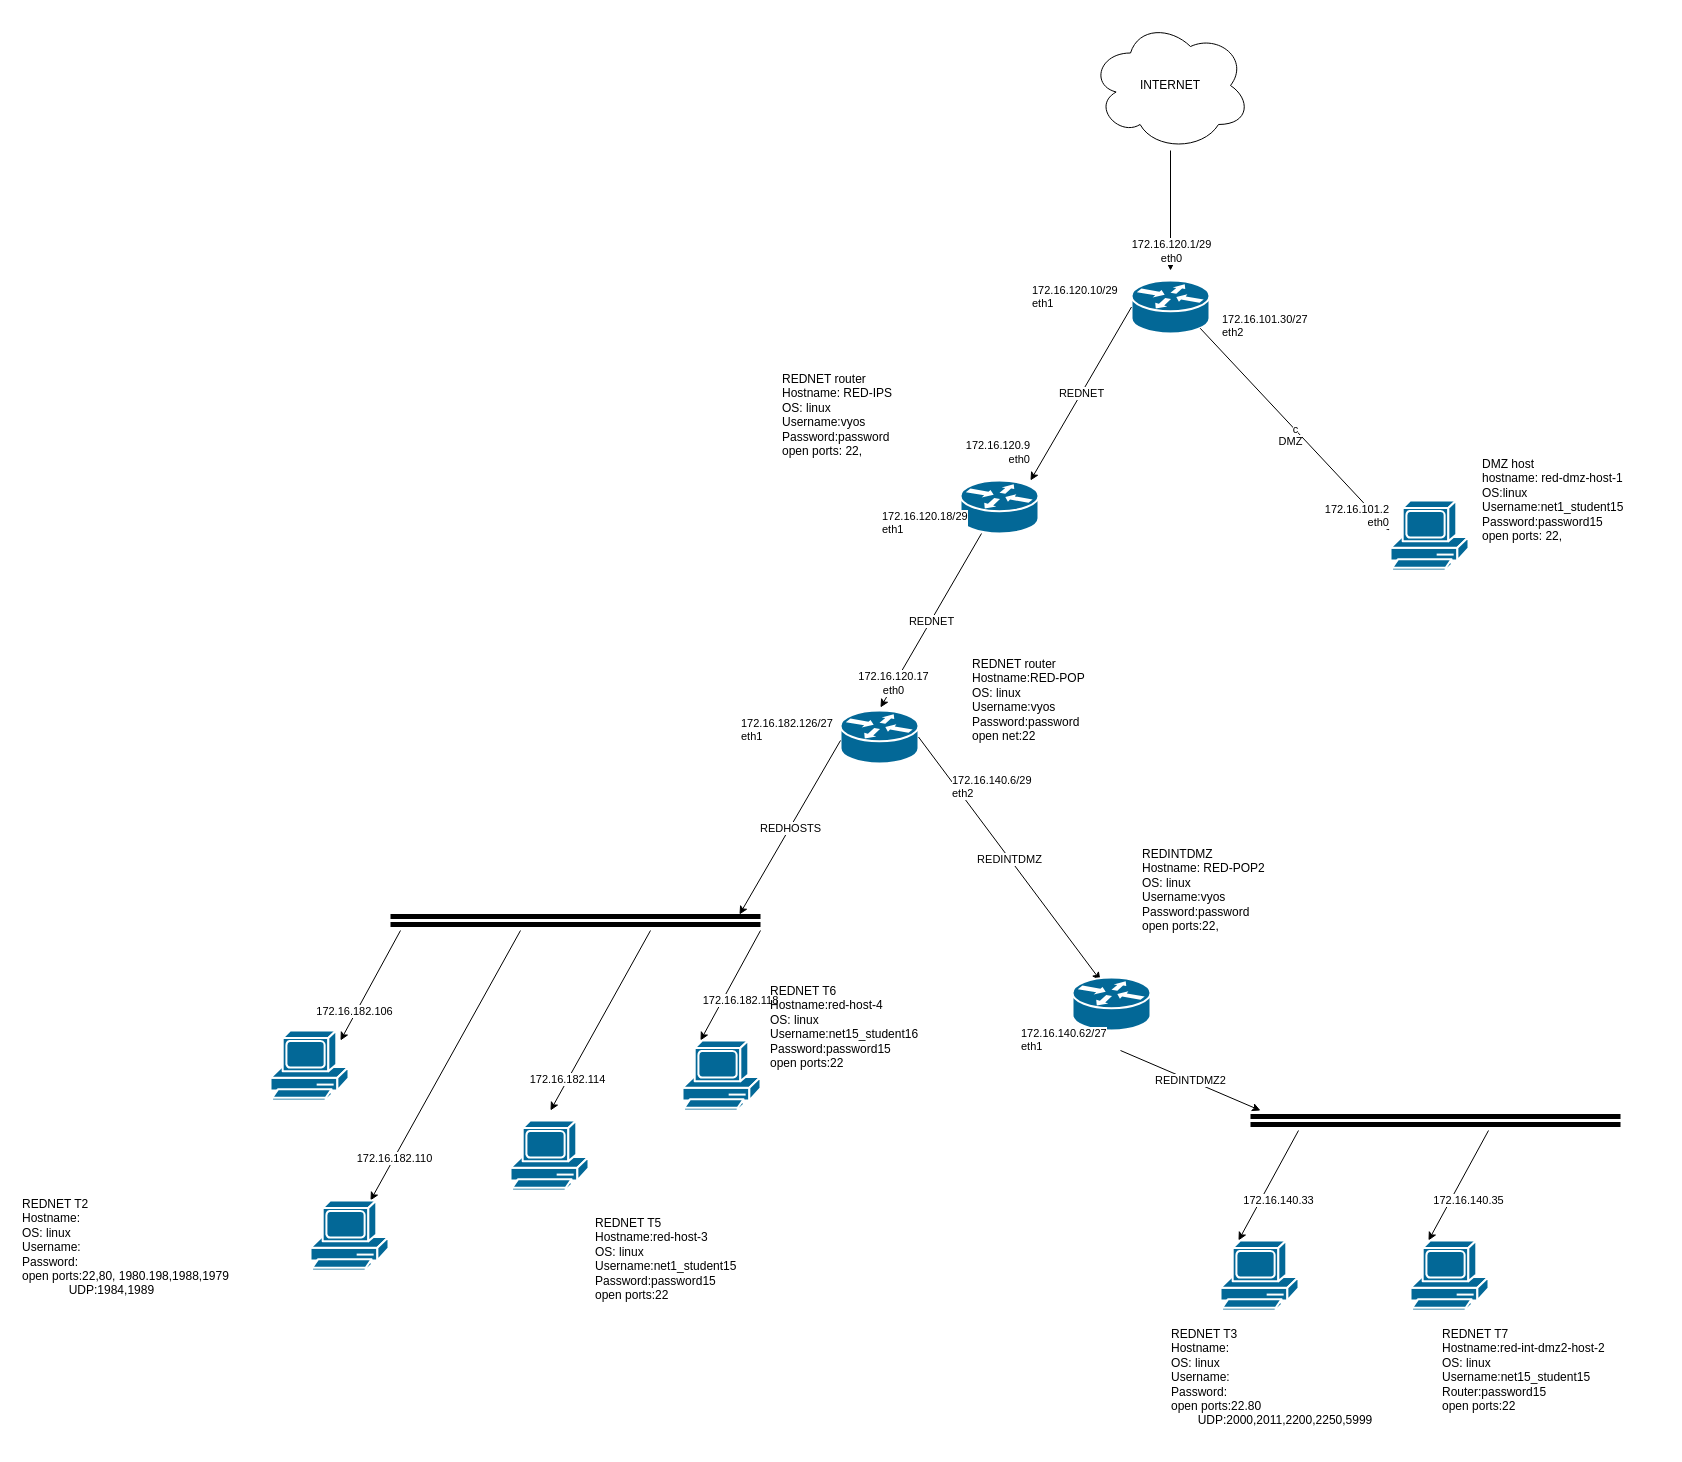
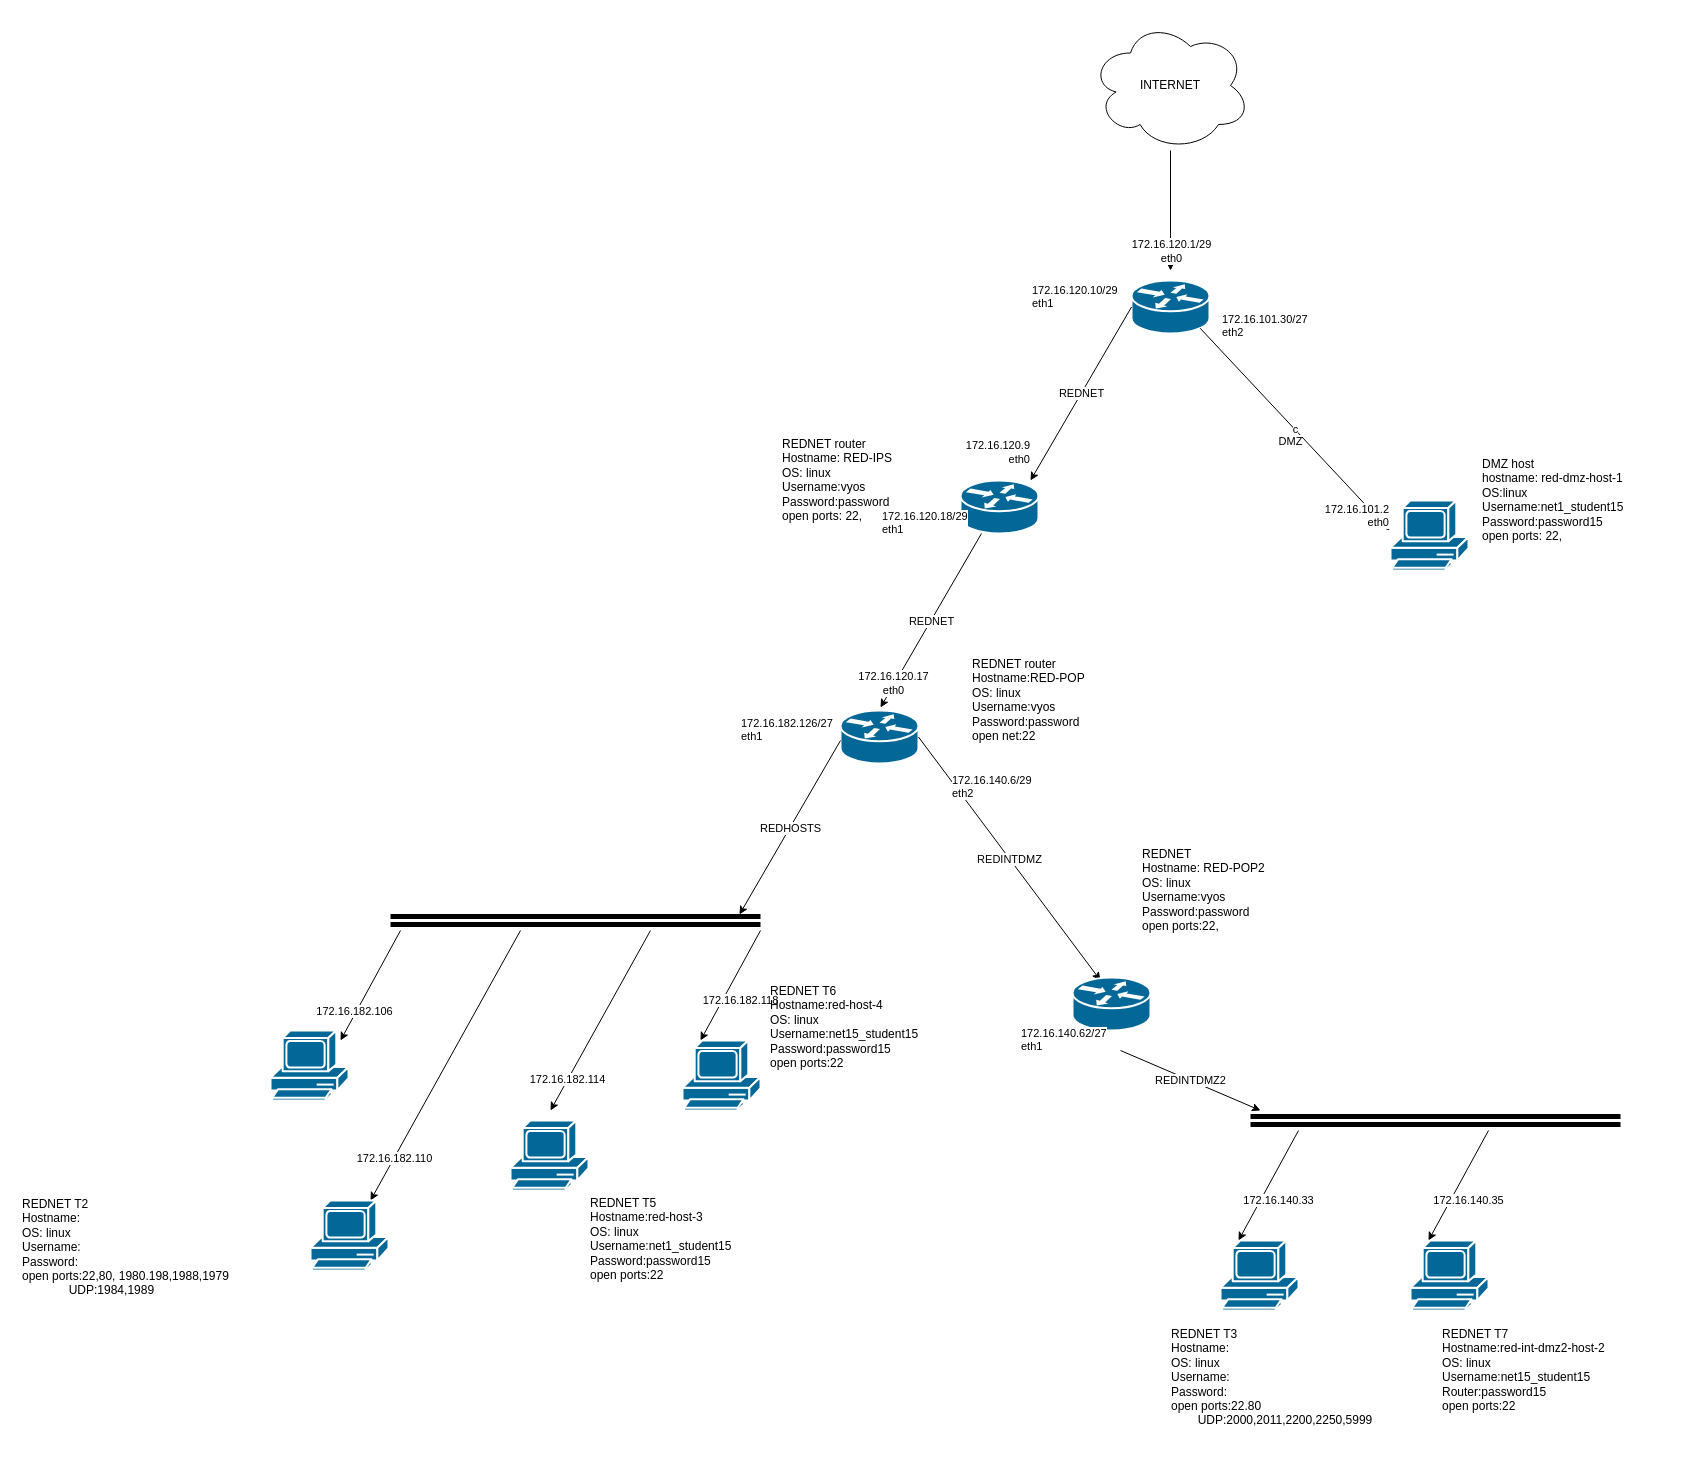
node "REDNET router Hostname: RED-IPS OS: linux Username:vyos Password:password open ports: 22,": moved (871, 412) -> (871, 477)
node "REDINTDMZ Hostname: RED-POP2 OS: linux Username:vyos Password:password open ports:22,": label "REDINTDMZ Hostname: RED-POP2 OS: linux Username:vyos Password:password open ports:22," -> "REDNET Hostname: RED-POP2 OS: linux Username:vyos Password:password open ports:22,"
node "REDNET T6 Hostname:red-host-4 OS: linux Username:net15_student16 Password:password15 open ports:22": label "REDNET T6 Hostname:red-host-4 OS: linux Username:net15_student16 Password:password15 open ports:22" -> "REDNET T6 Hostname:red-host-4 OS: linux Username:net15_student15 Password:password15 open ports:22"
node "REDNET T5 Hostname:red-host-3 OS: linux Username:net1_student15 Password:password15 open ports:22": moved (684, 1256) -> (679, 1236)
